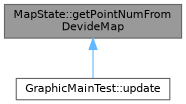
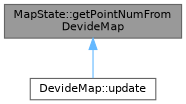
node "GraphicMainTest::update": label "GraphicMainTest::update" -> "DevideMap::update"
